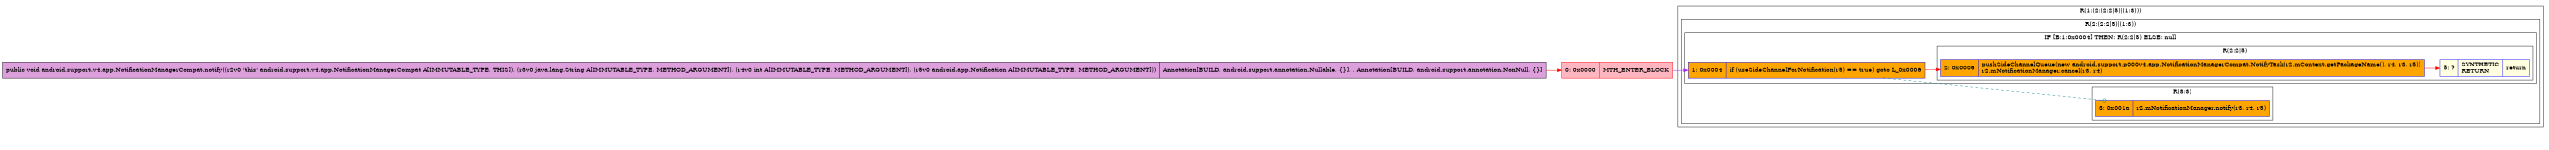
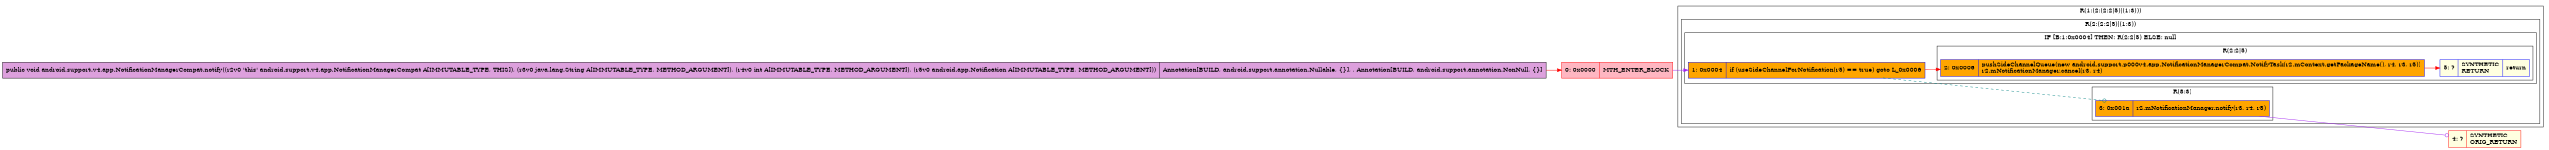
node "4: ?": added
